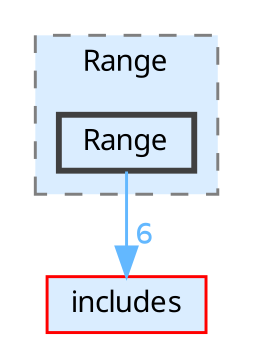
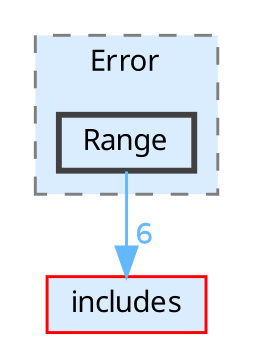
cluster "Range": label "Range" -> "Error"
